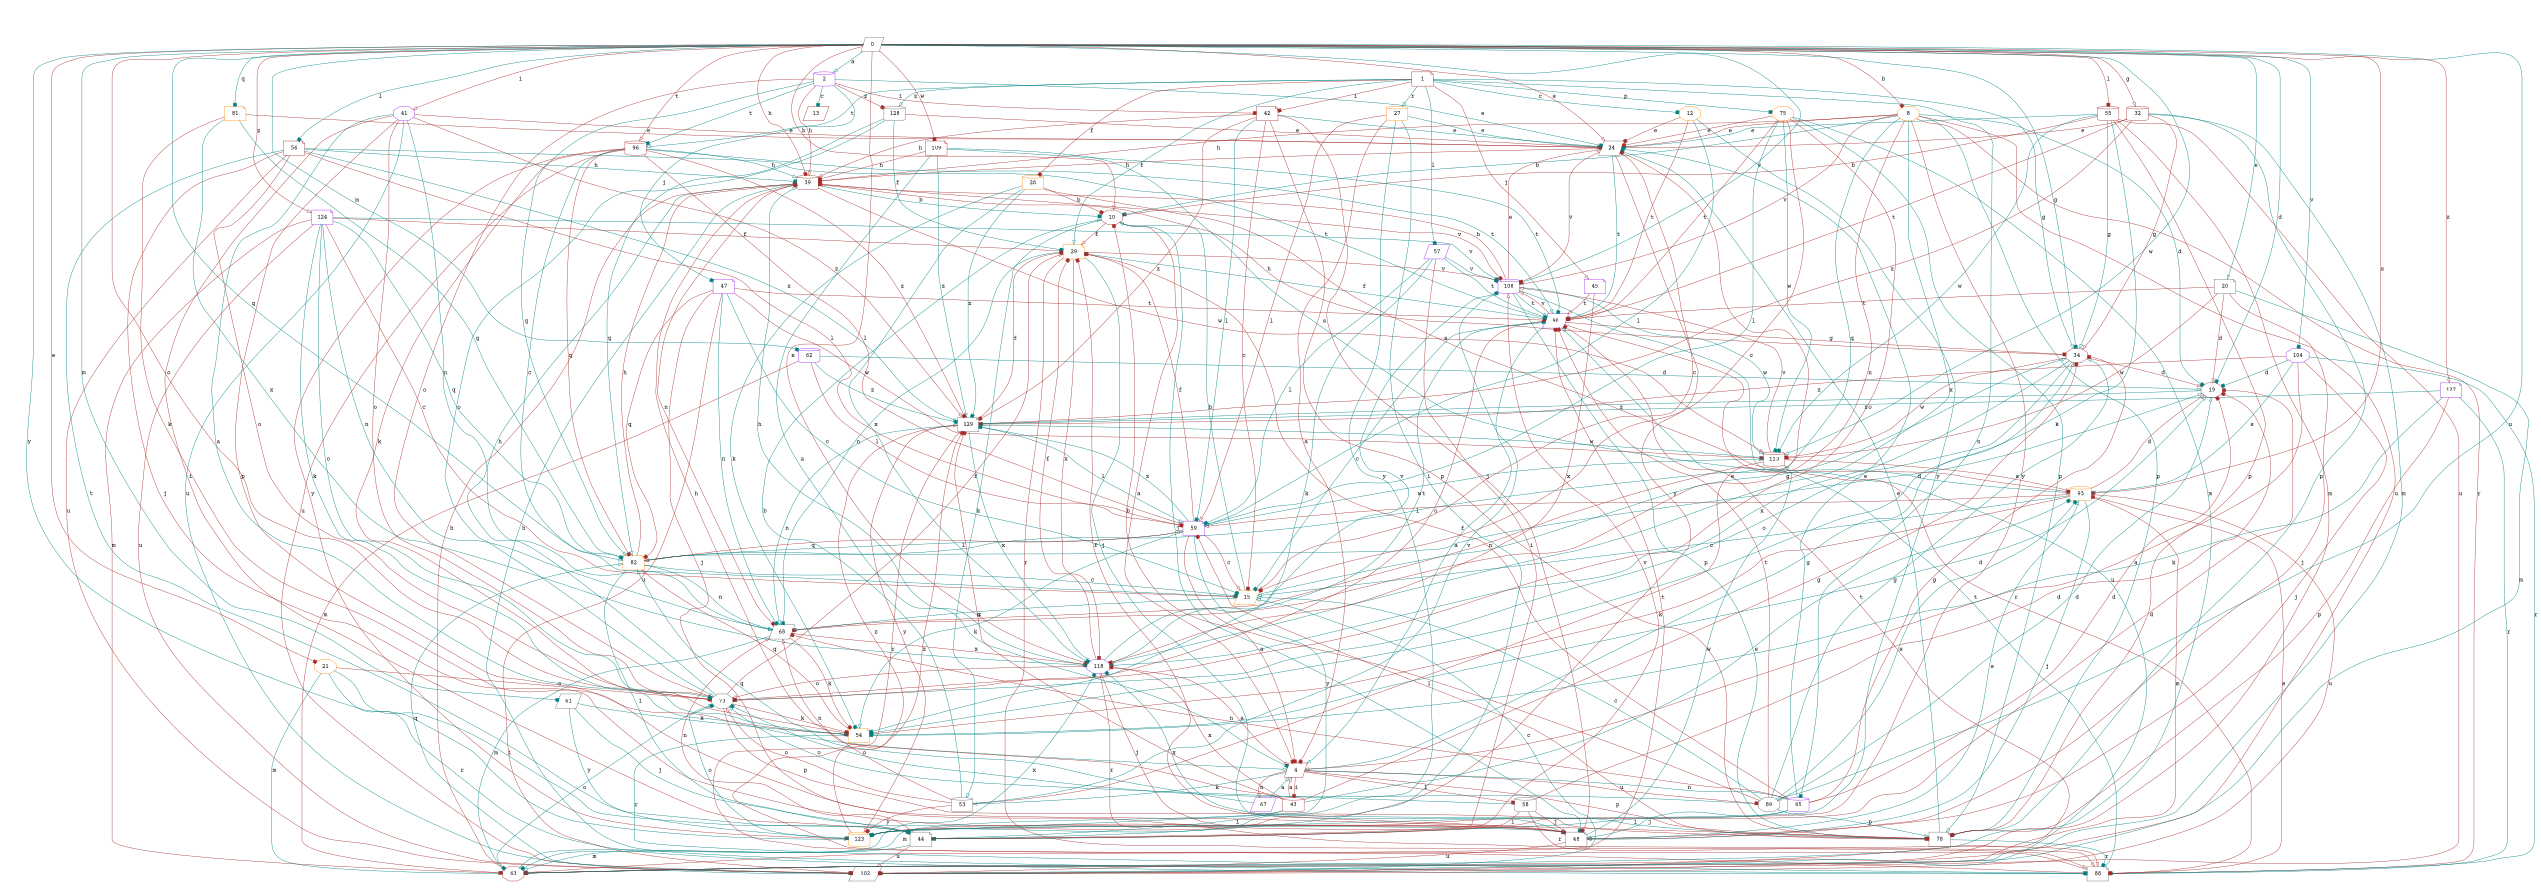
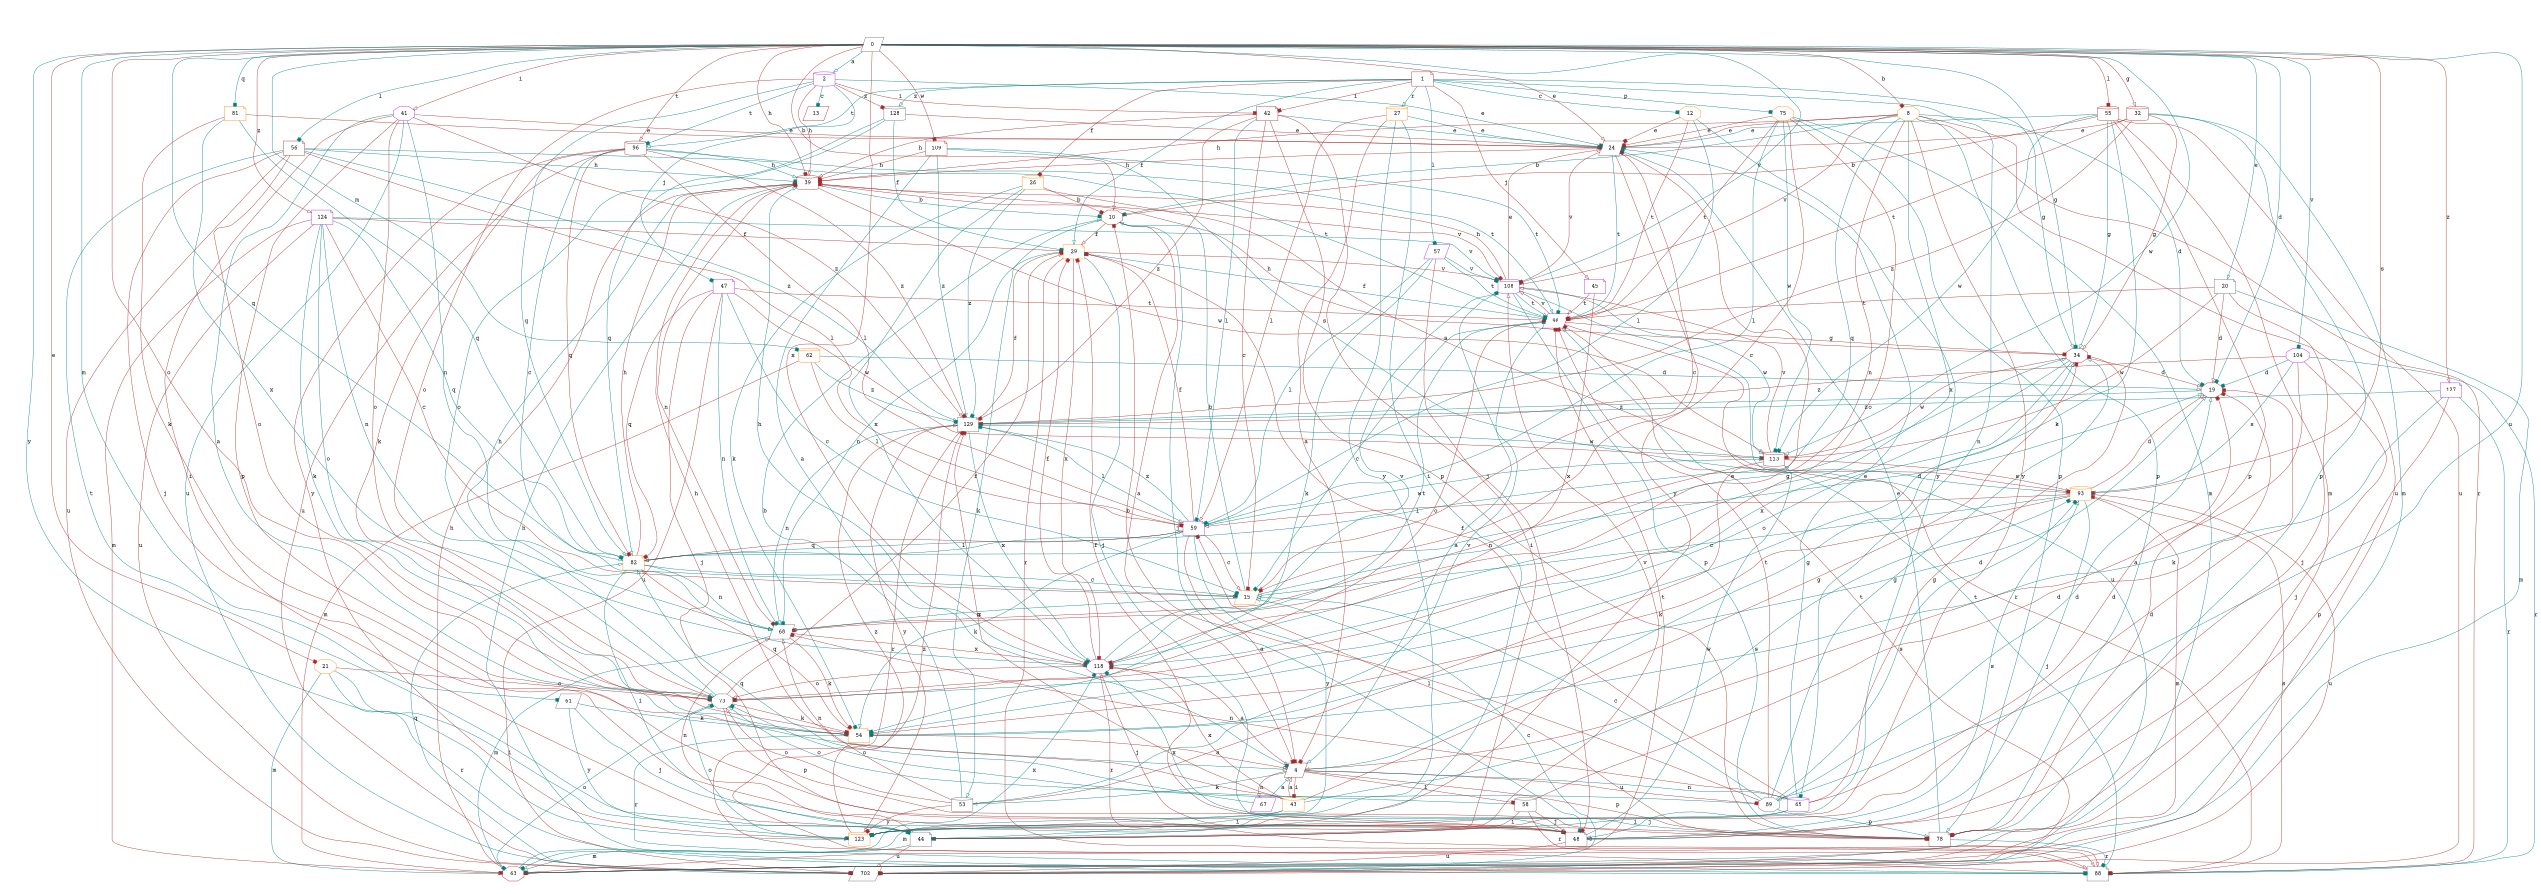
node "62": color purple -> darkorange
edge "54" -> "4": added, label "a"
node "43": color brown -> darkorange
node "102": label "102" -> "702"
